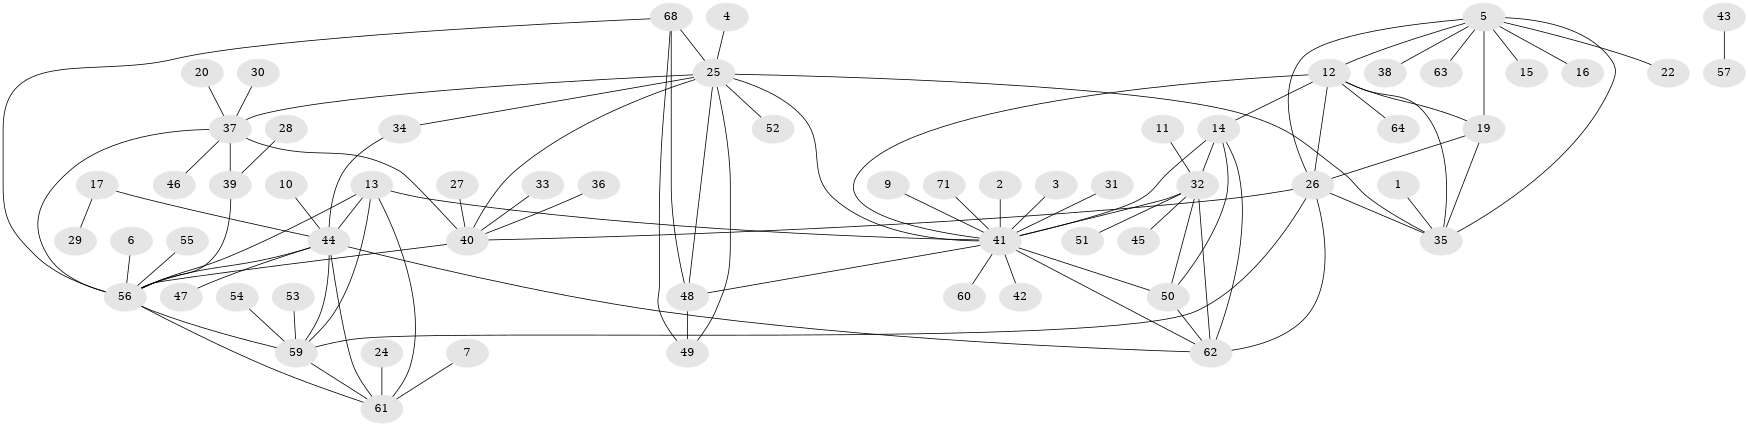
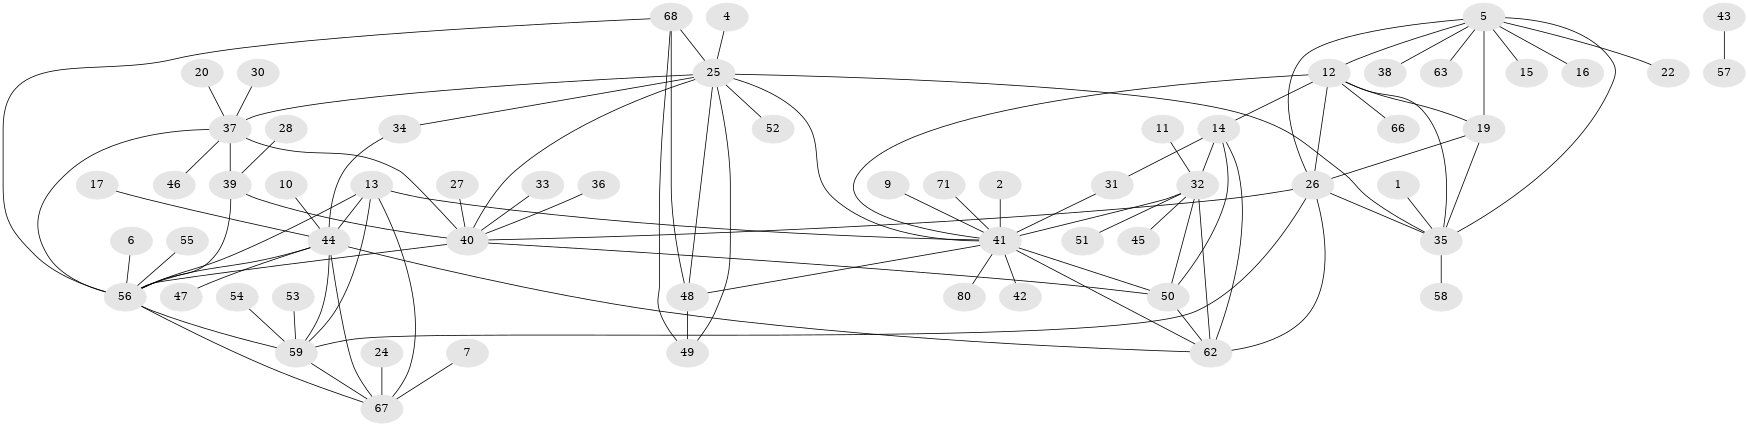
node "64": label "64" -> "66"
node "3": removed
edge "14" -- "41": now "14" -- "31"
edge "39" -- "40": added
node "29": removed
edge "40" -- "50": added
node "60": label "60" -> "80"
node "58": added
node "61": label "61" -> "67"
